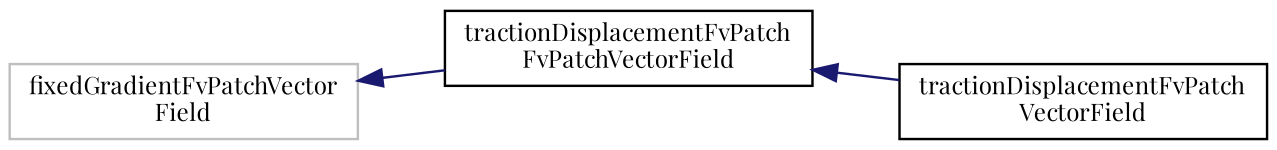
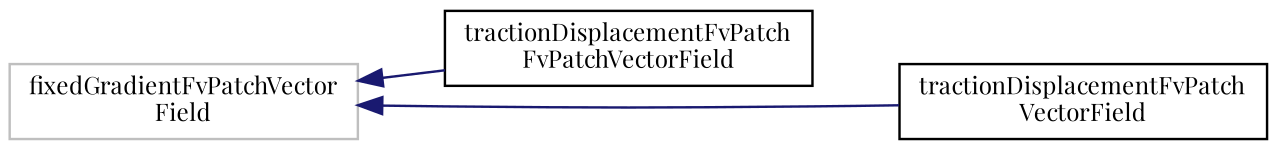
edge "tractionDisplacementFvPatch VectorField" -> "tractionDisplacementFvPatch FvPatchVectorField": now "tractionDisplacementFvPatch VectorField" -> "fixedGradientFvPatchVector Field"
